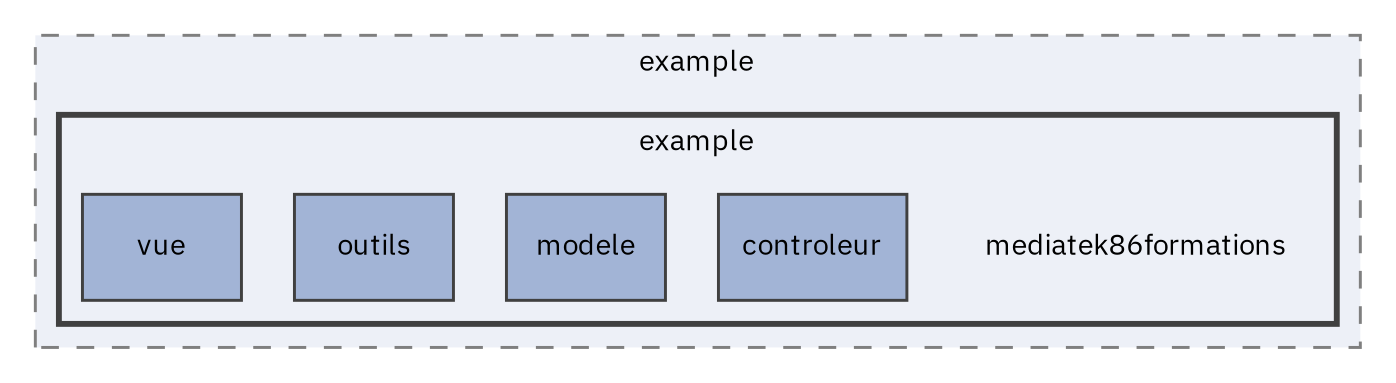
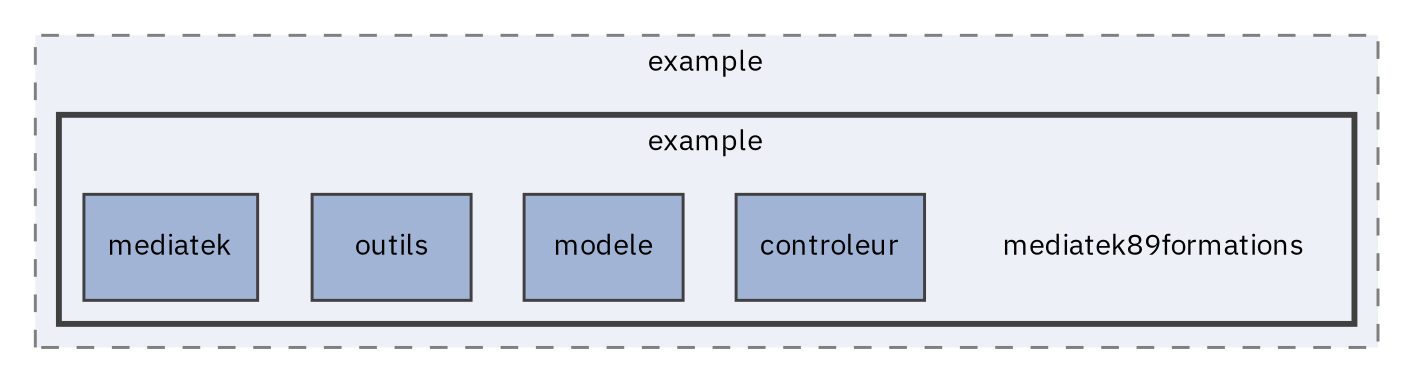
node "vue": label "vue" -> "mediatek"
node "mediatek86formations": label "mediatek86formations" -> "mediatek89formations"
